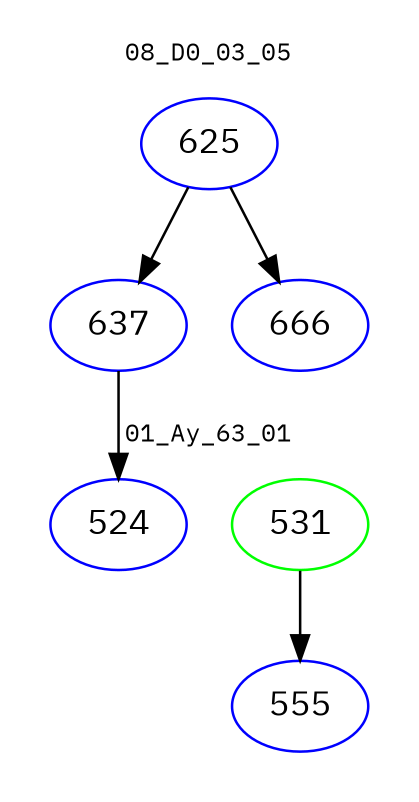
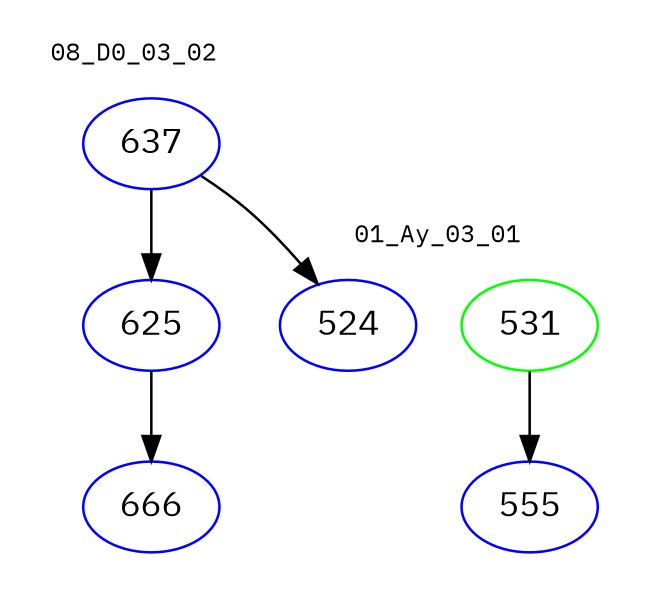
cluster "08_D0_03_05": label "08_D0_03_05" -> "08_D0_03_02"
edge "625" -> "637": reversed
cluster "01_Ay_63_01": label "01_Ay_63_01" -> "01_Ay_03_01"
